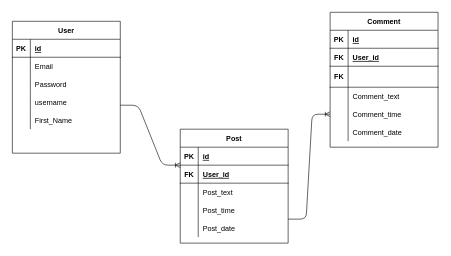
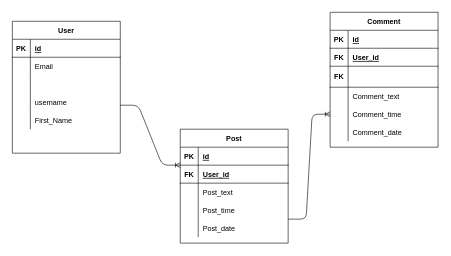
node "Password": removed
